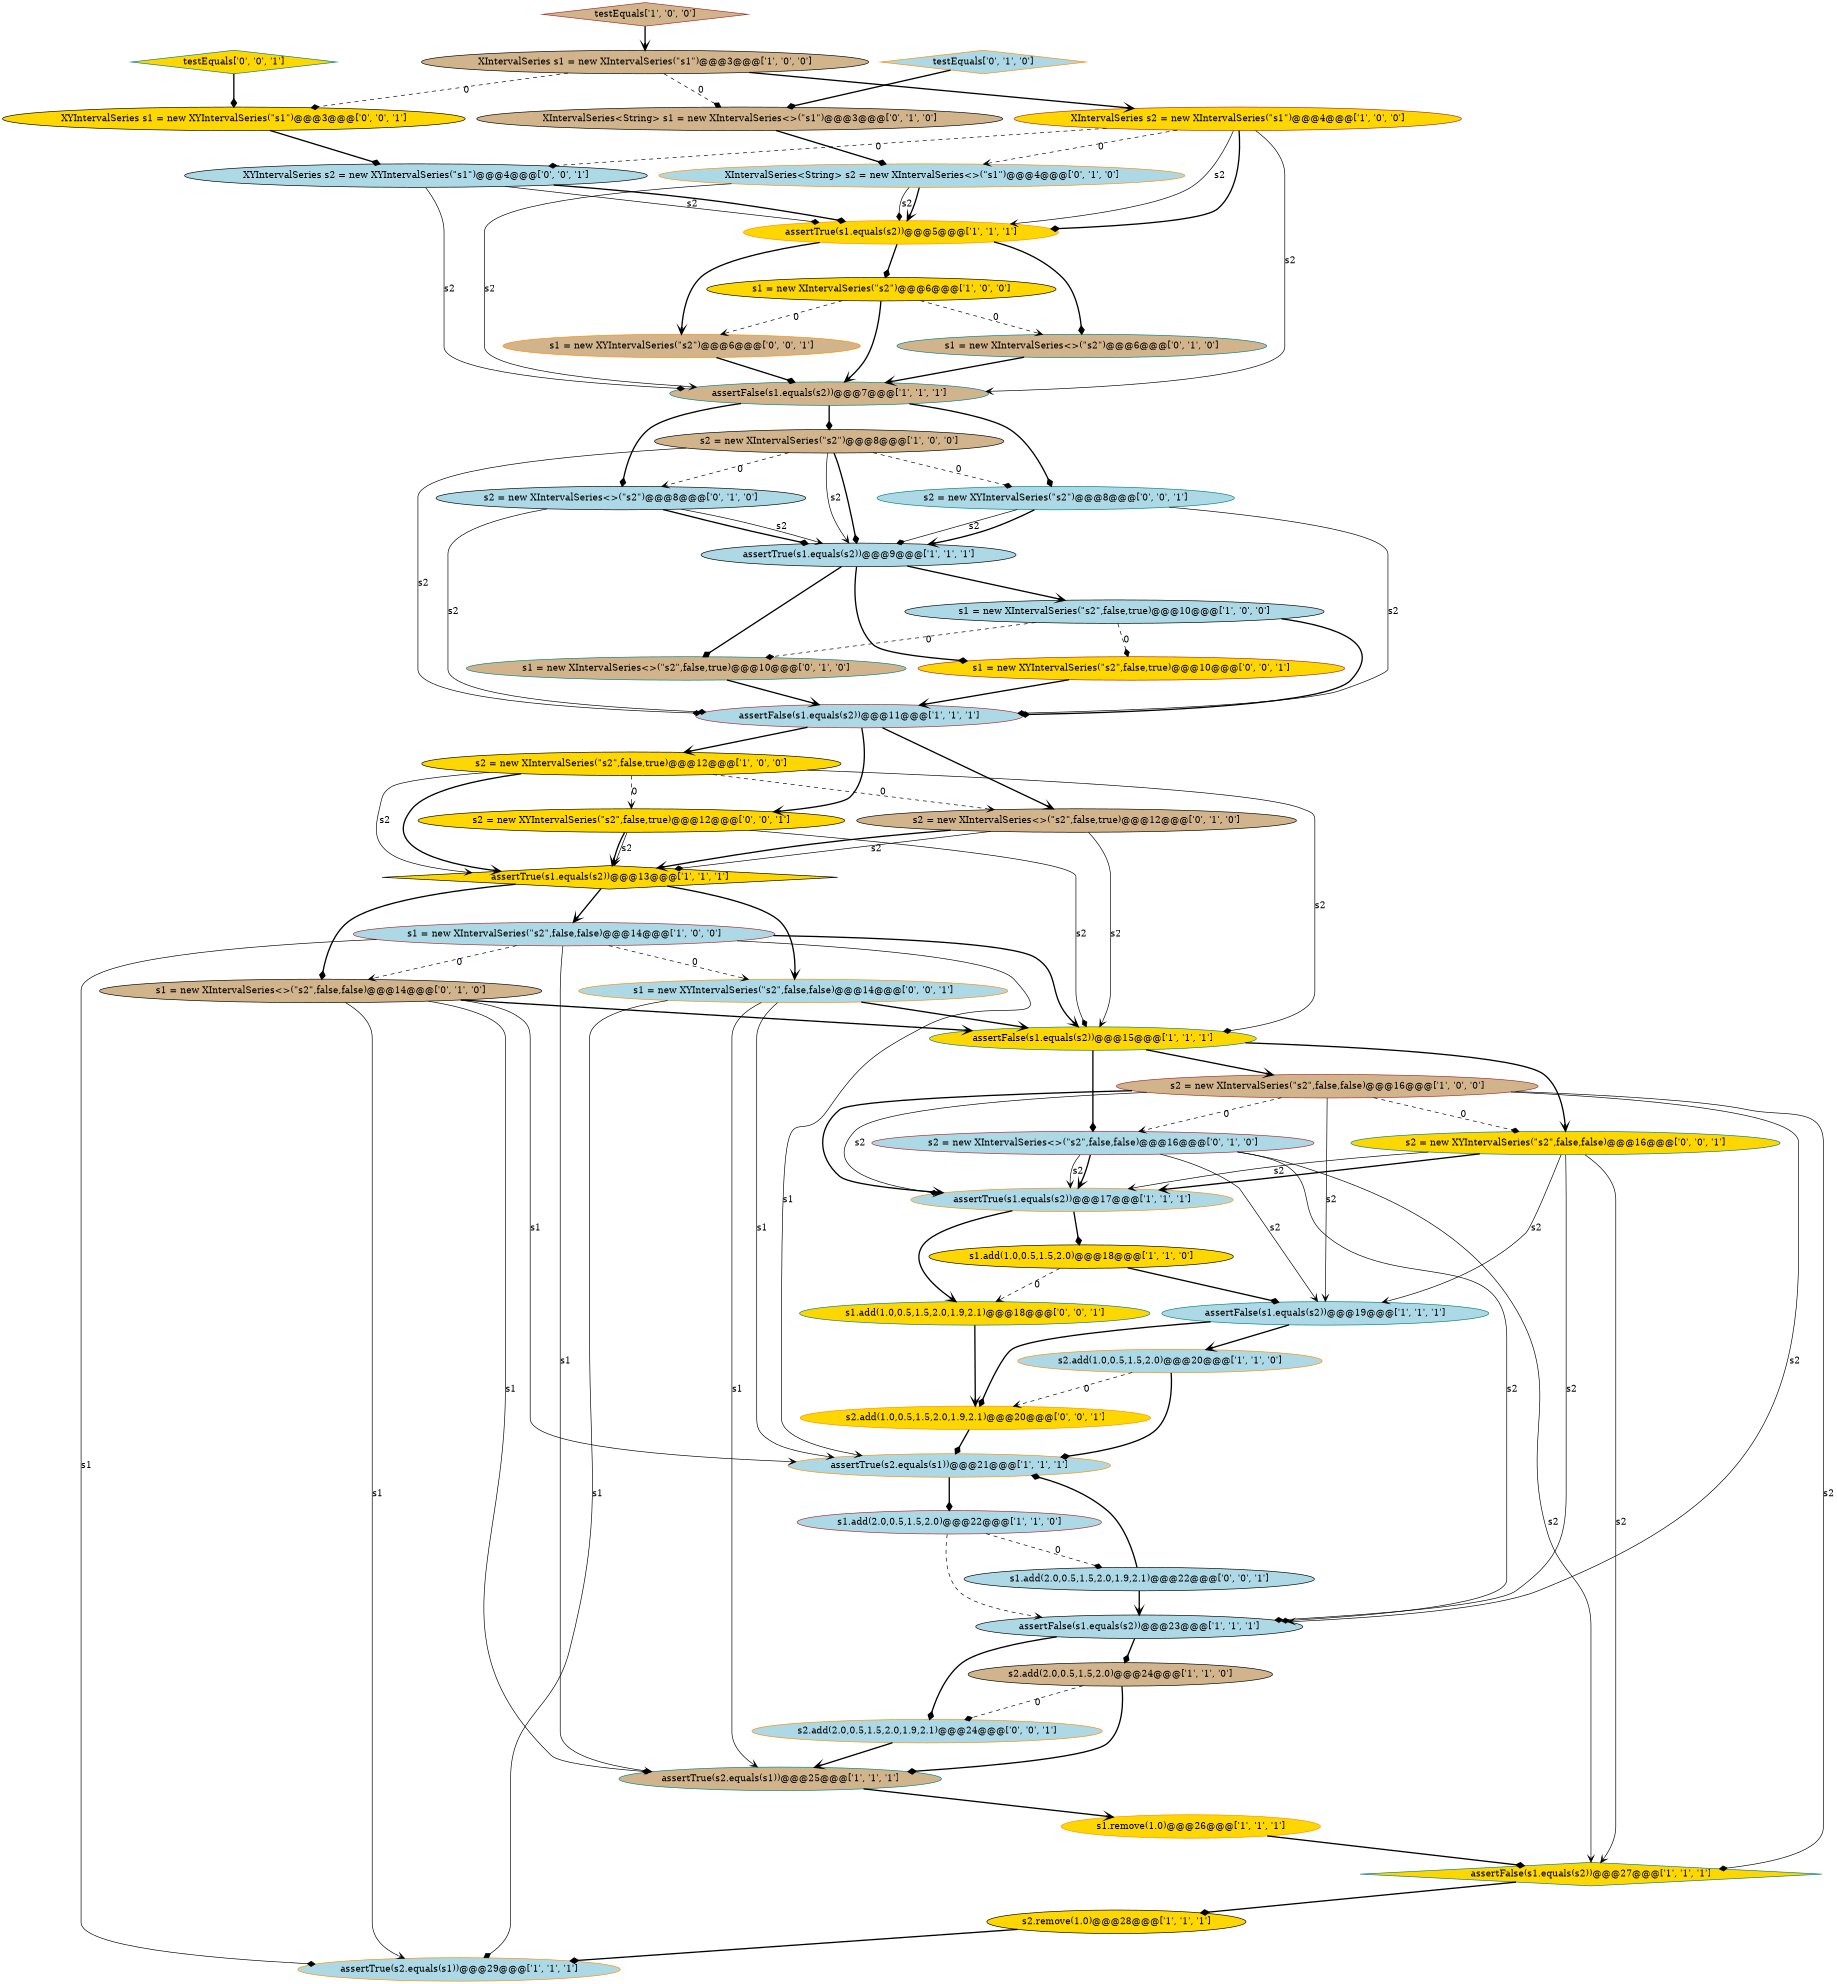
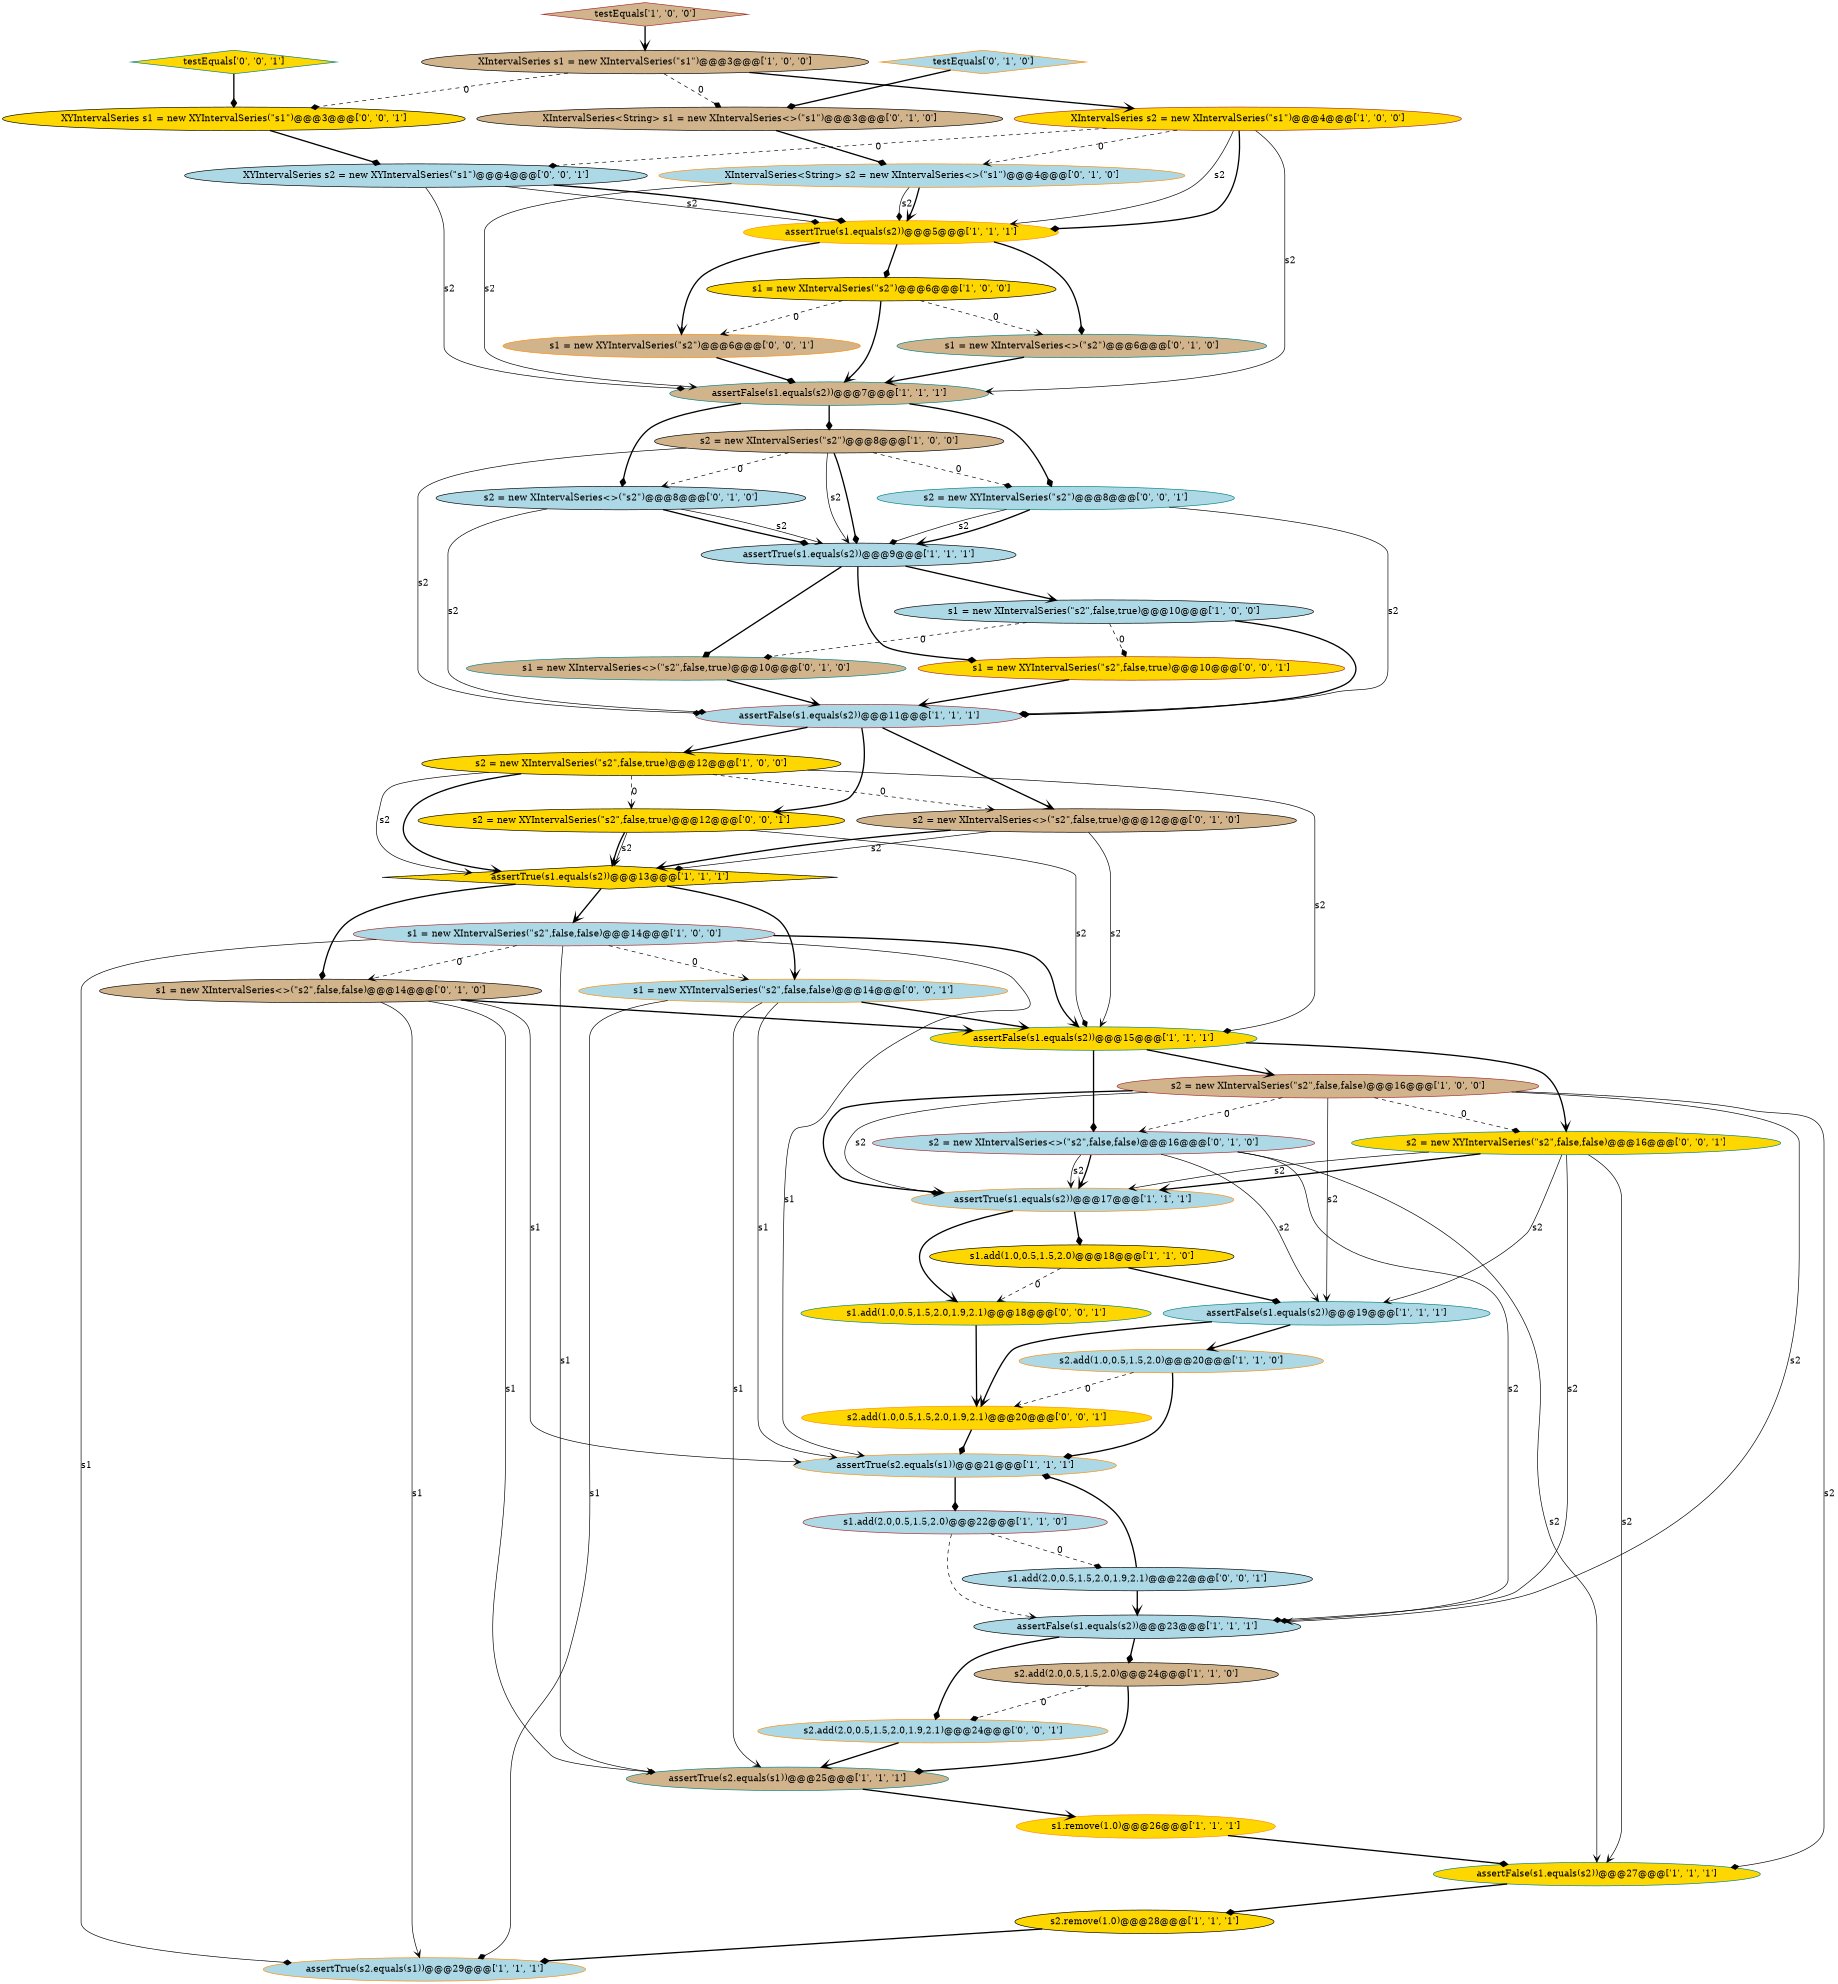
edge "assertFalse(s1.equals(s2))@@@19@@@['1', '1', '1']" -> "s2.add(1.0,0.5,1.5,2.0,1.9,2.1)@@@20@@@['0', '0', '1']": arrowhead diamond -> vee
node "assertFalse(s1.equals(s2))@@@27@@@['1', '1', '1']": shape diamond -> ellipse
